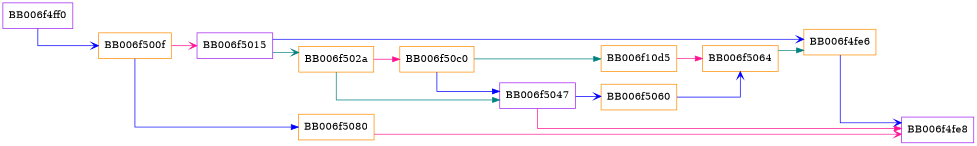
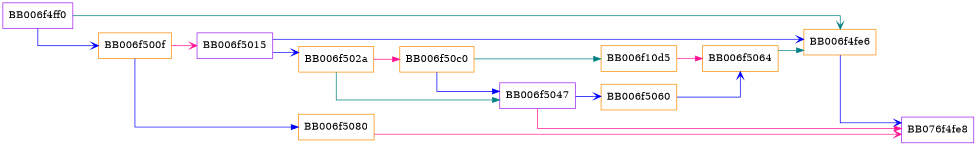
edge "BB006f4ff0" -> "BB006f4fe6": added
edge "BB006f5015" -> "BB006f502a": color teal -> blue
node "BB006f4fe8": label "BB006f4fe8" -> "BB076f4fe8"
